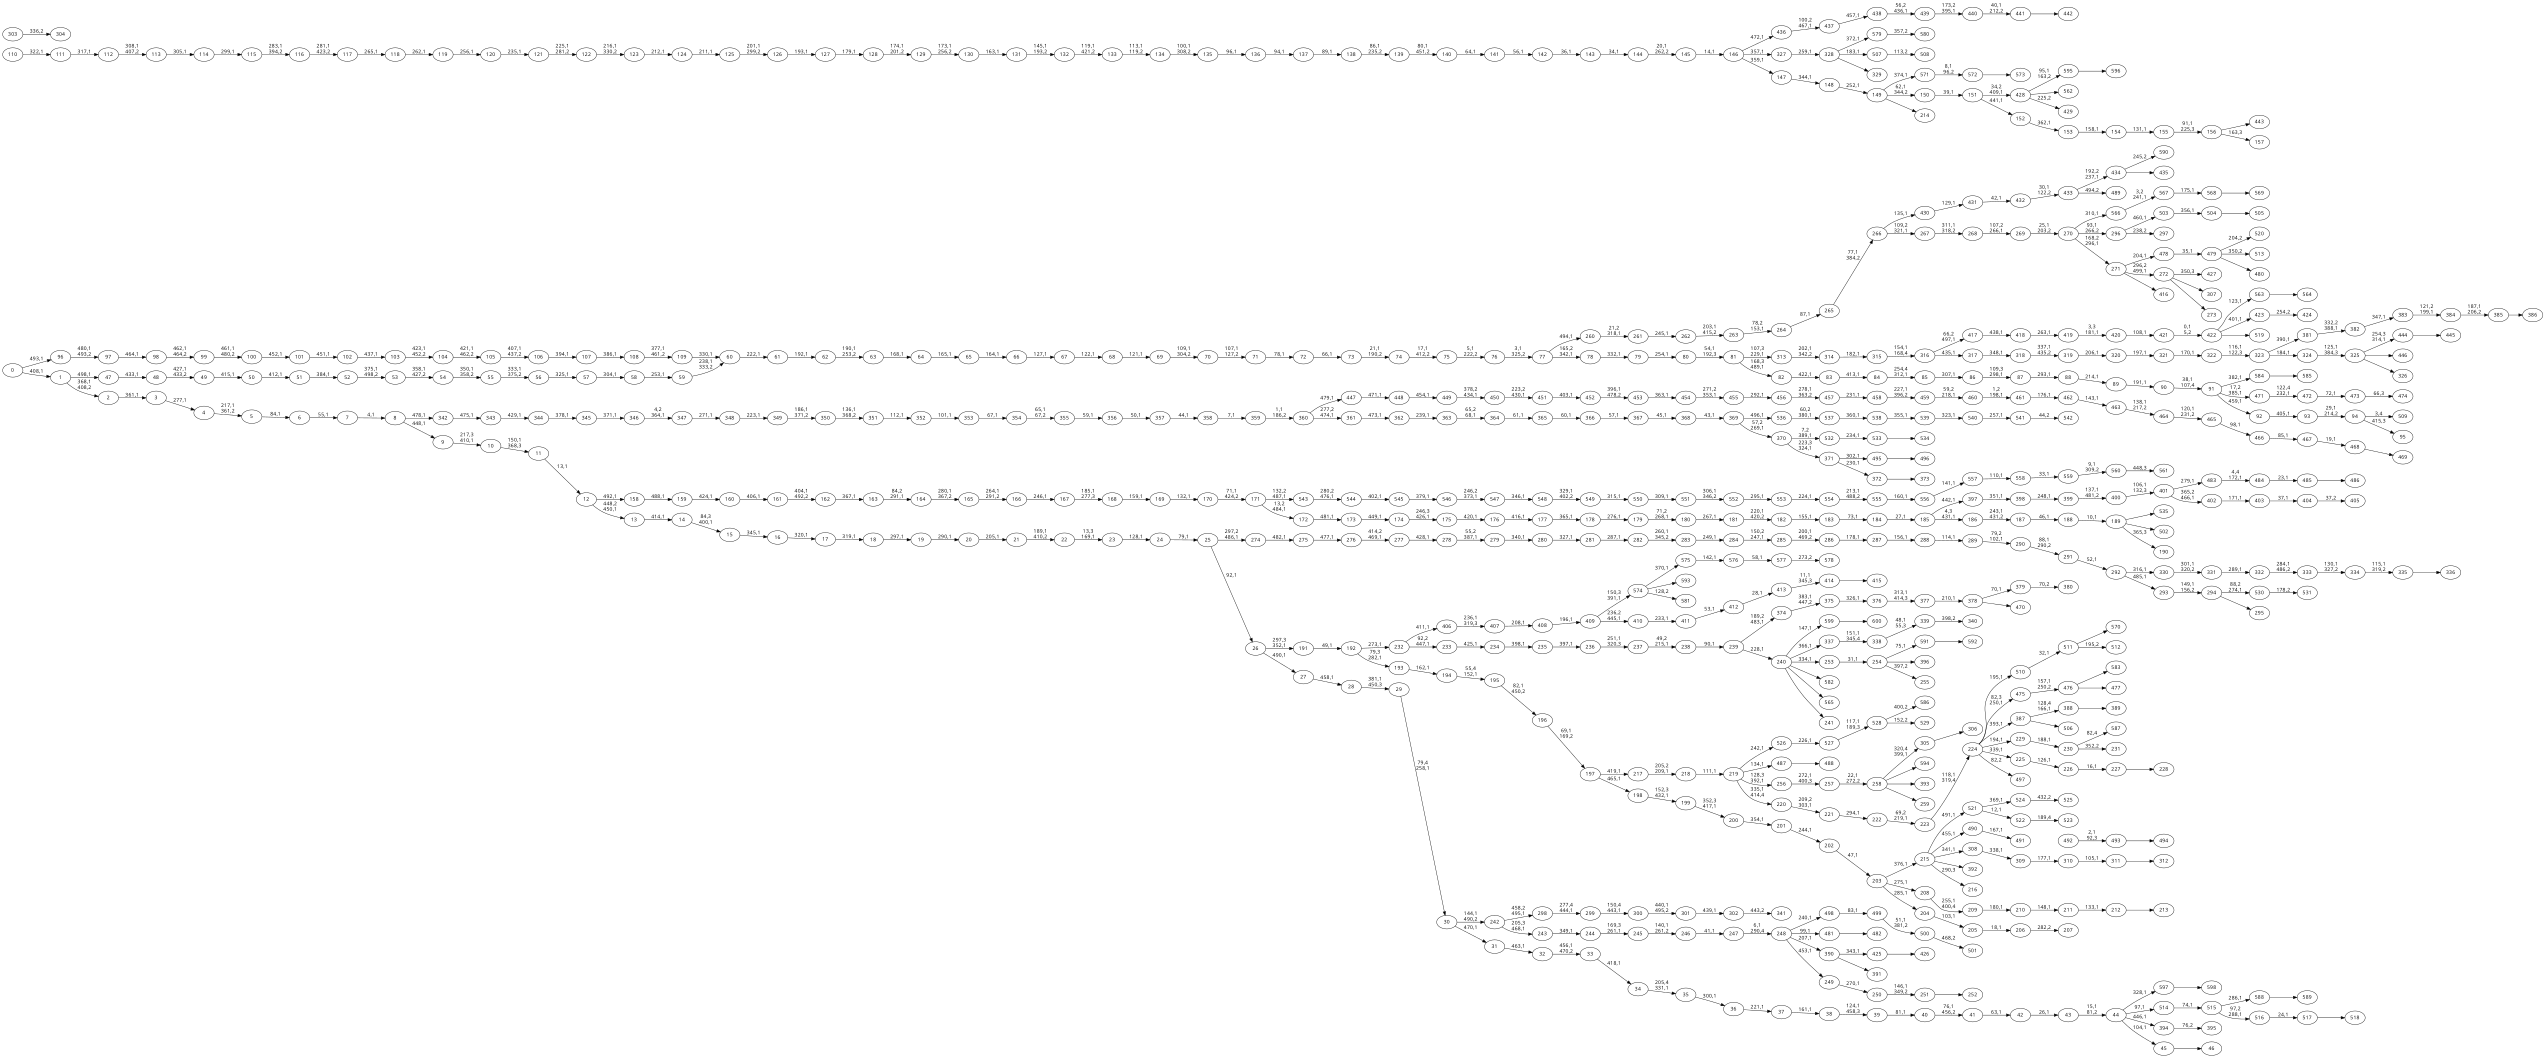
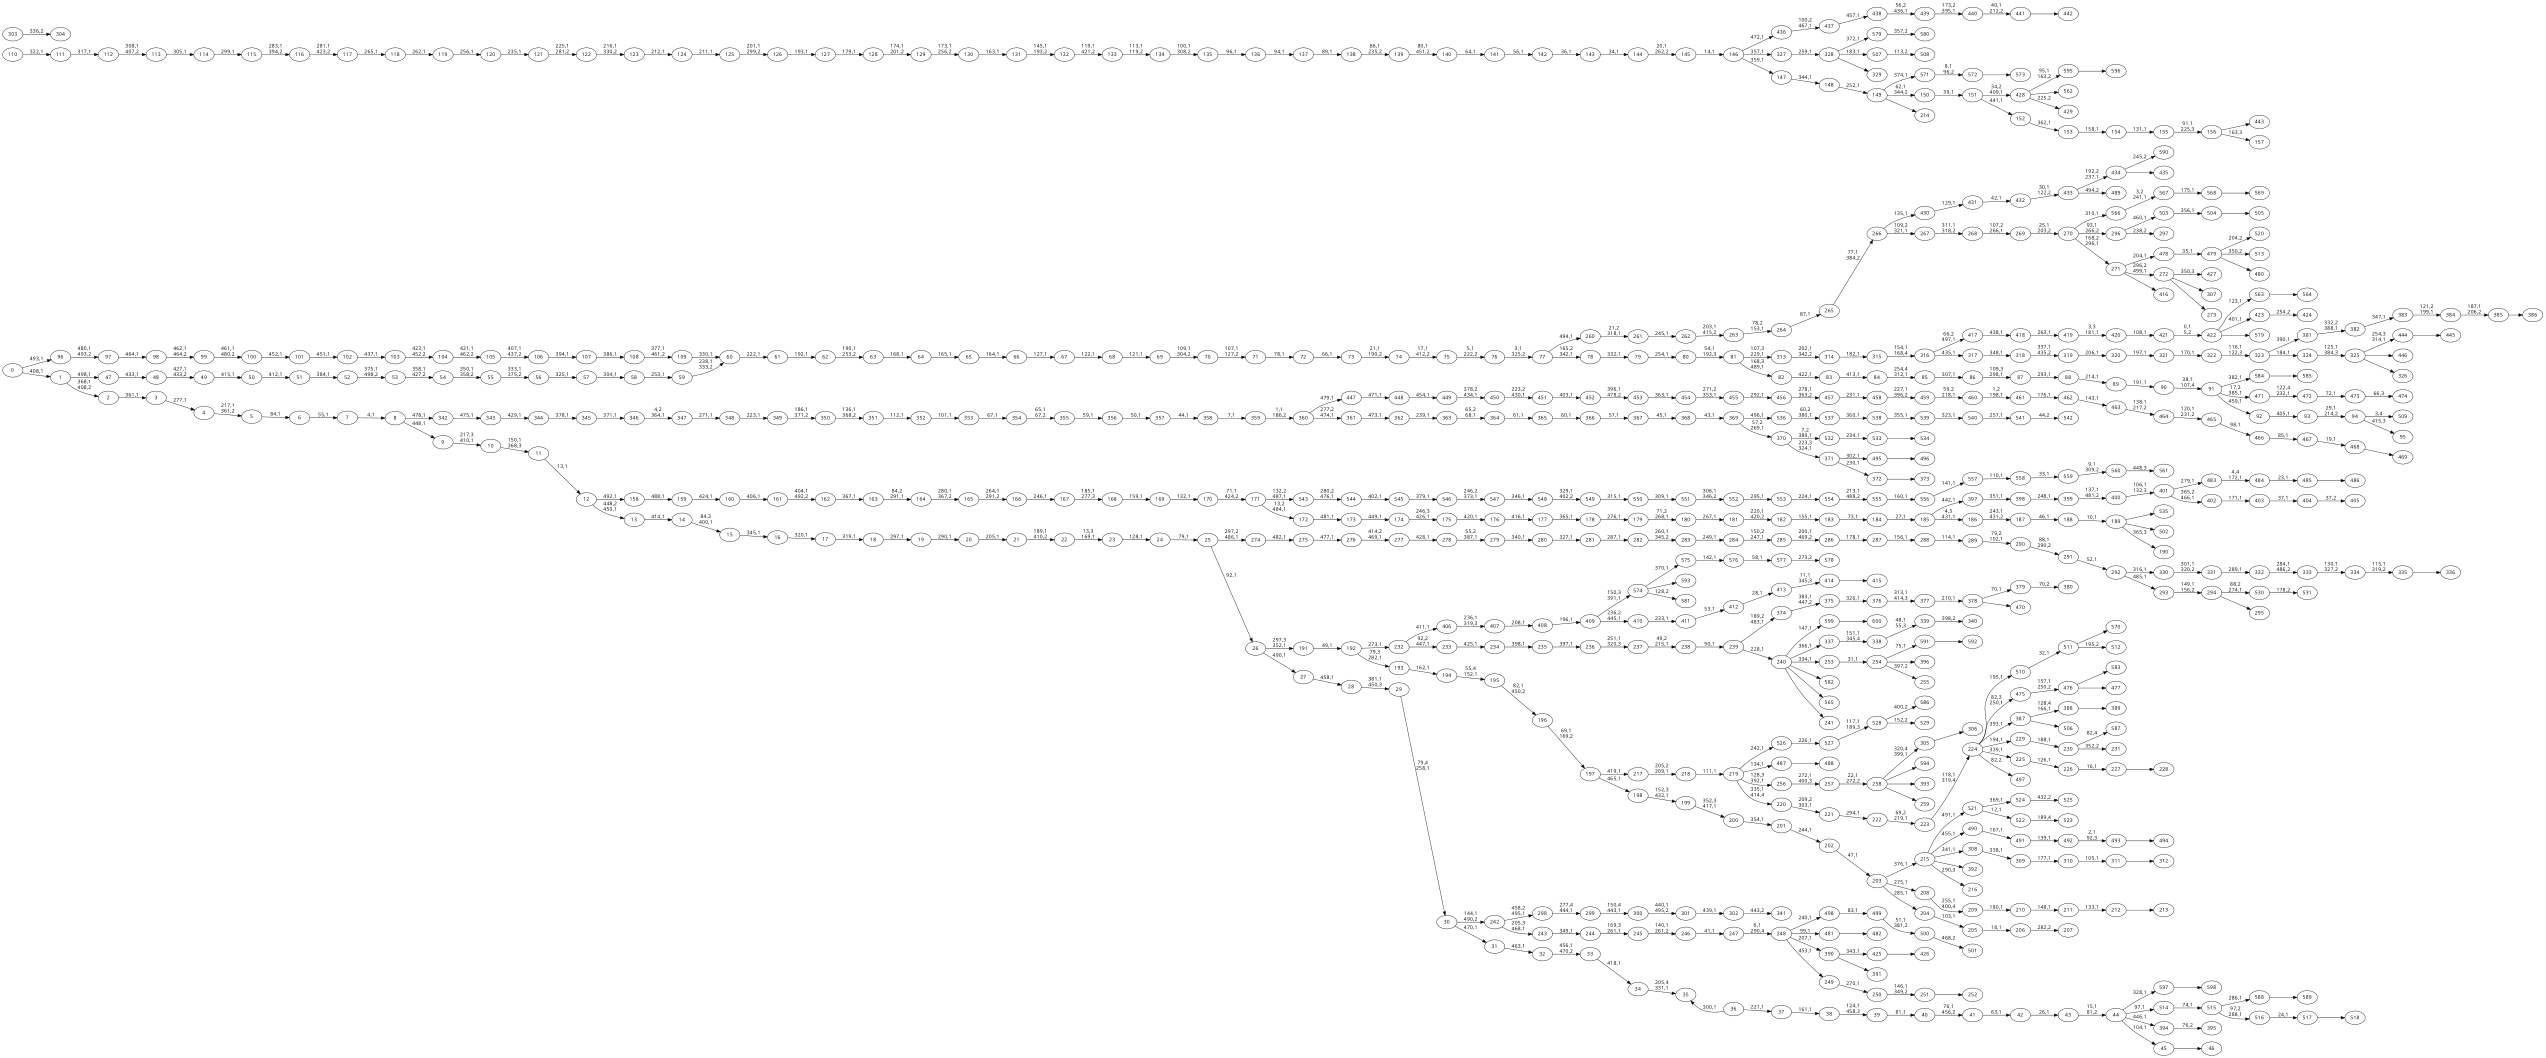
edge "491" -> "492": added, label "139,1"
edge "35" -> "36": reversed
